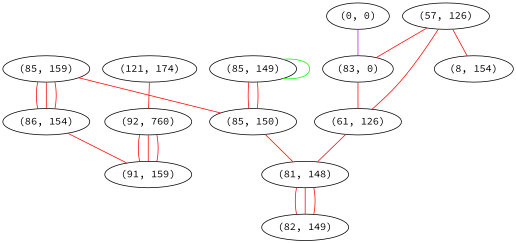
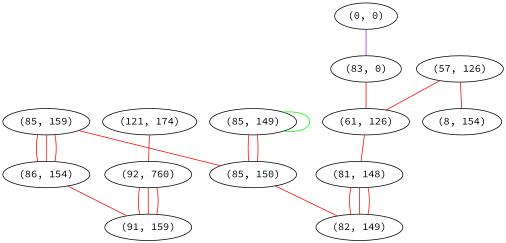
edge "(57, 126)" -- "(83, 0)": removed
edge "(85, 150)" -- "(81, 148)": now "(85, 150)" -- "(82, 149)"
